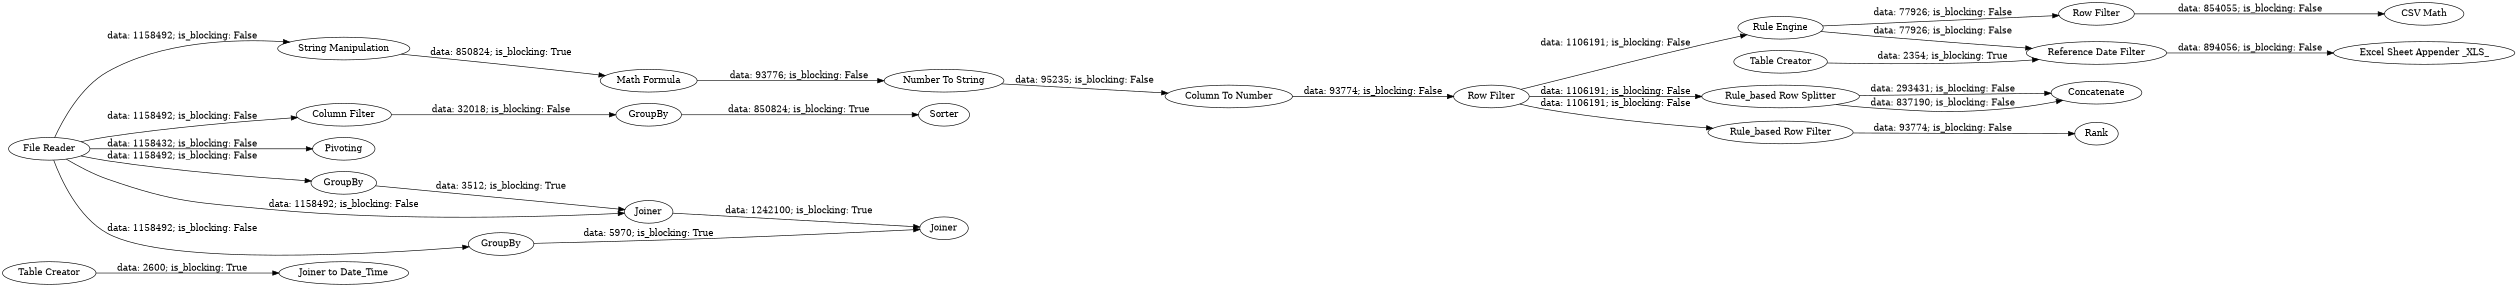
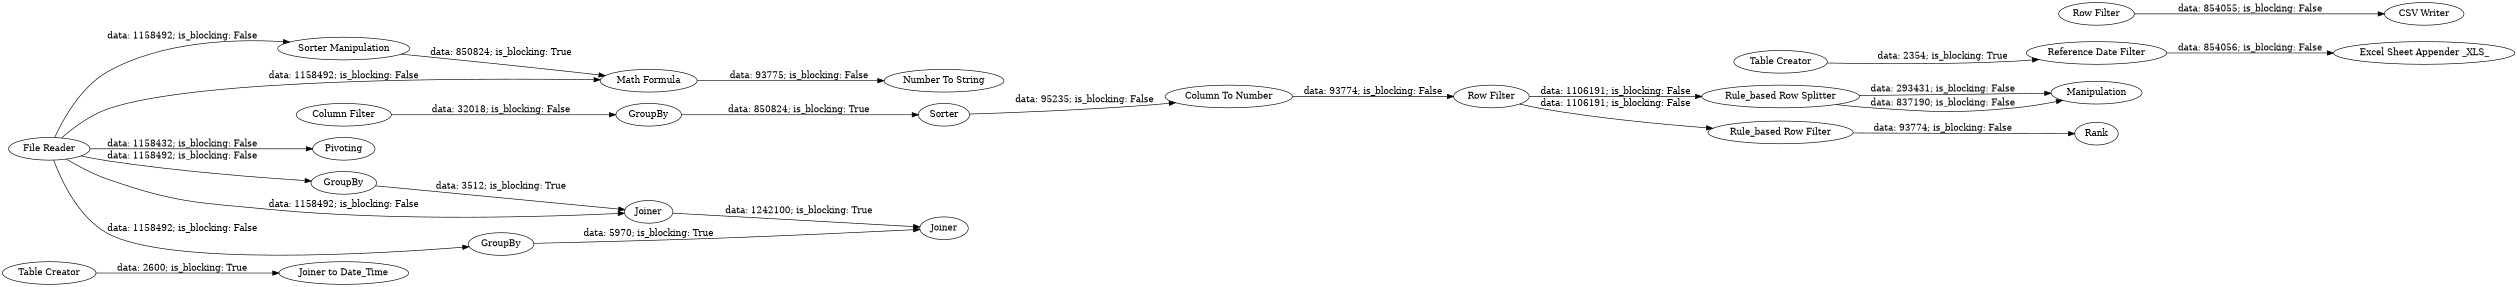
node "CSV Math": label "CSV Math" -> "CSV Writer"
node "Rule Engine": removed
edge "Reference Date Filter" -> "Excel Sheet Appender _XLS_": label "data: 894056; is_blocking: False" -> "data: 854056; is_blocking: False"
node "String Manipulation": label "String Manipulation" -> "Sorter Manipulation"
edge "Math Formula" -> "Number To String": label "data: 93776; is_blocking: False" -> "data: 93775; is_blocking: False"
edge "Number To String" -> "Column To Number": now "Sorter" -> "Column To Number"
node "Concatenate": label "Concatenate" -> "Manipulation"
edge "File Reader" -> "Column Filter": now "File Reader" -> "Math Formula"
